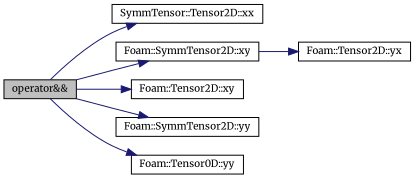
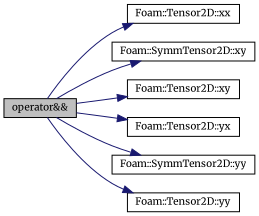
node "SymmTensor::Tensor2D::xx": label "SymmTensor::Tensor2D::xx" -> "Foam::Tensor2D::xx"
edge "Foam::SymmTensor2D::xy" -> "Foam::Tensor2D::yx": now "operator&&" -> "Foam::Tensor2D::yx"
node "Foam::Tensor0D::yy": label "Foam::Tensor0D::yy" -> "Foam::Tensor2D::yy"
